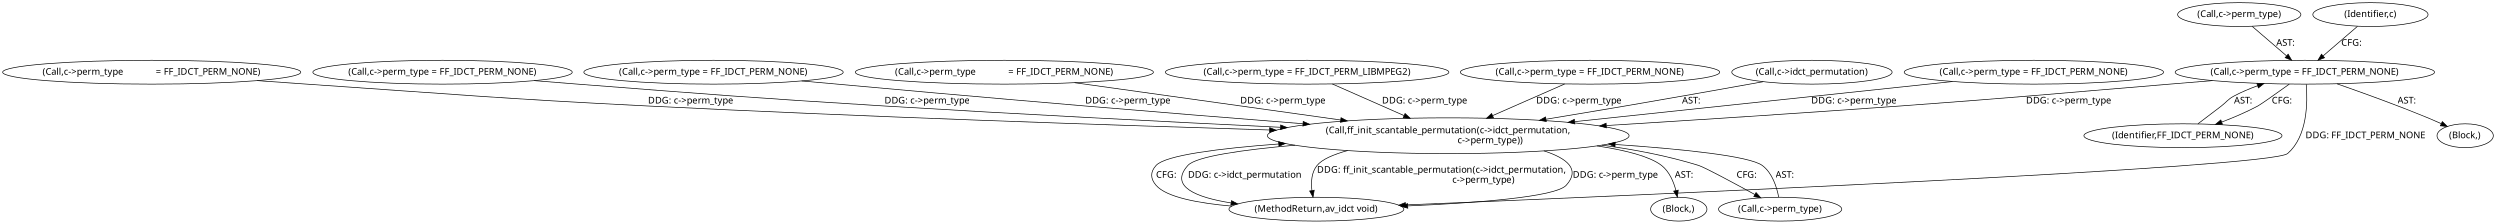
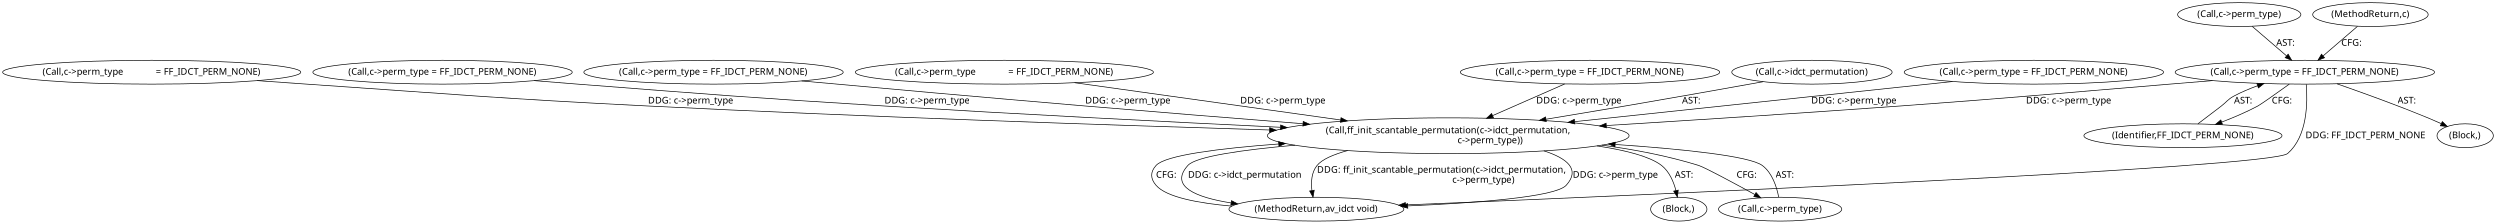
node "(Identifier,c)": label "(Identifier,c)" -> "(MethodReturn,c)"
node "(Call,c->perm_type = FF_IDCT_PERM_LIBMPEG2)": removed
